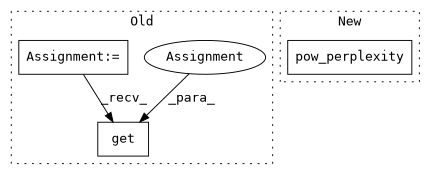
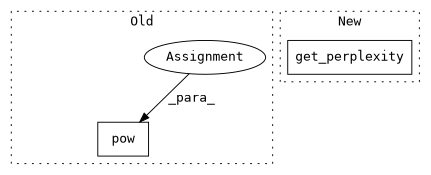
node "Assignment:=": removed
node "pow_perplexity": label "pow_perplexity" -> "get_perplexity"
node "get": label "get" -> "pow"
